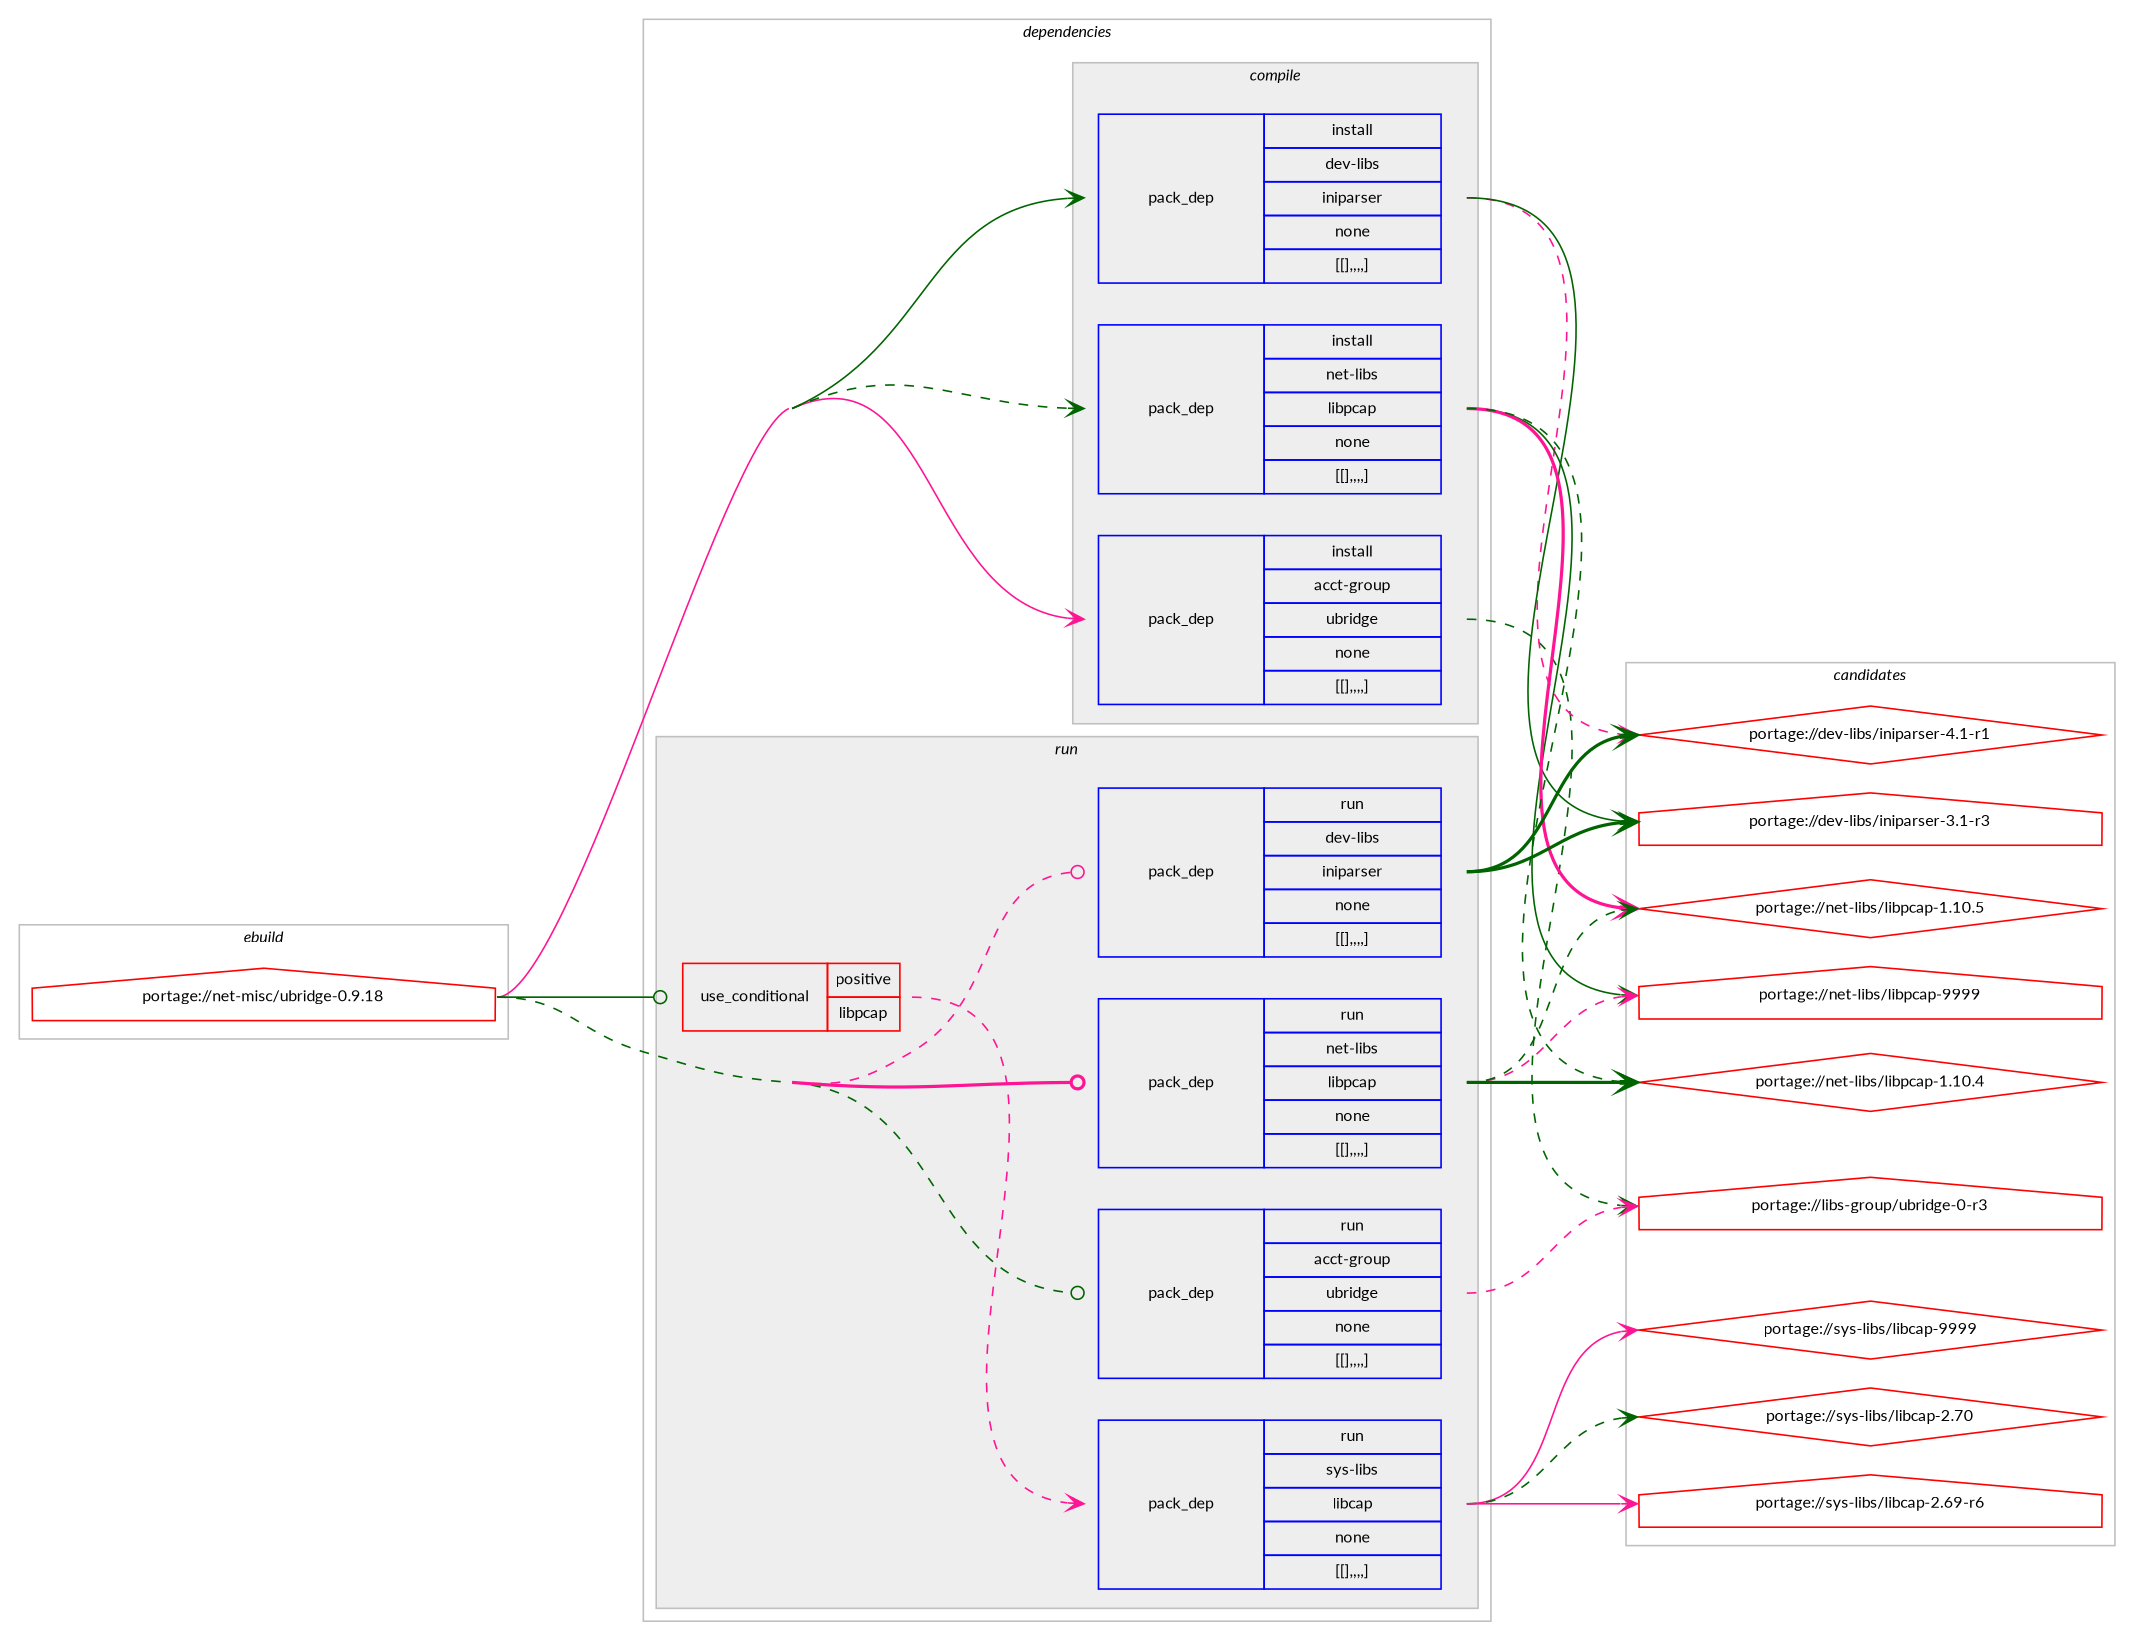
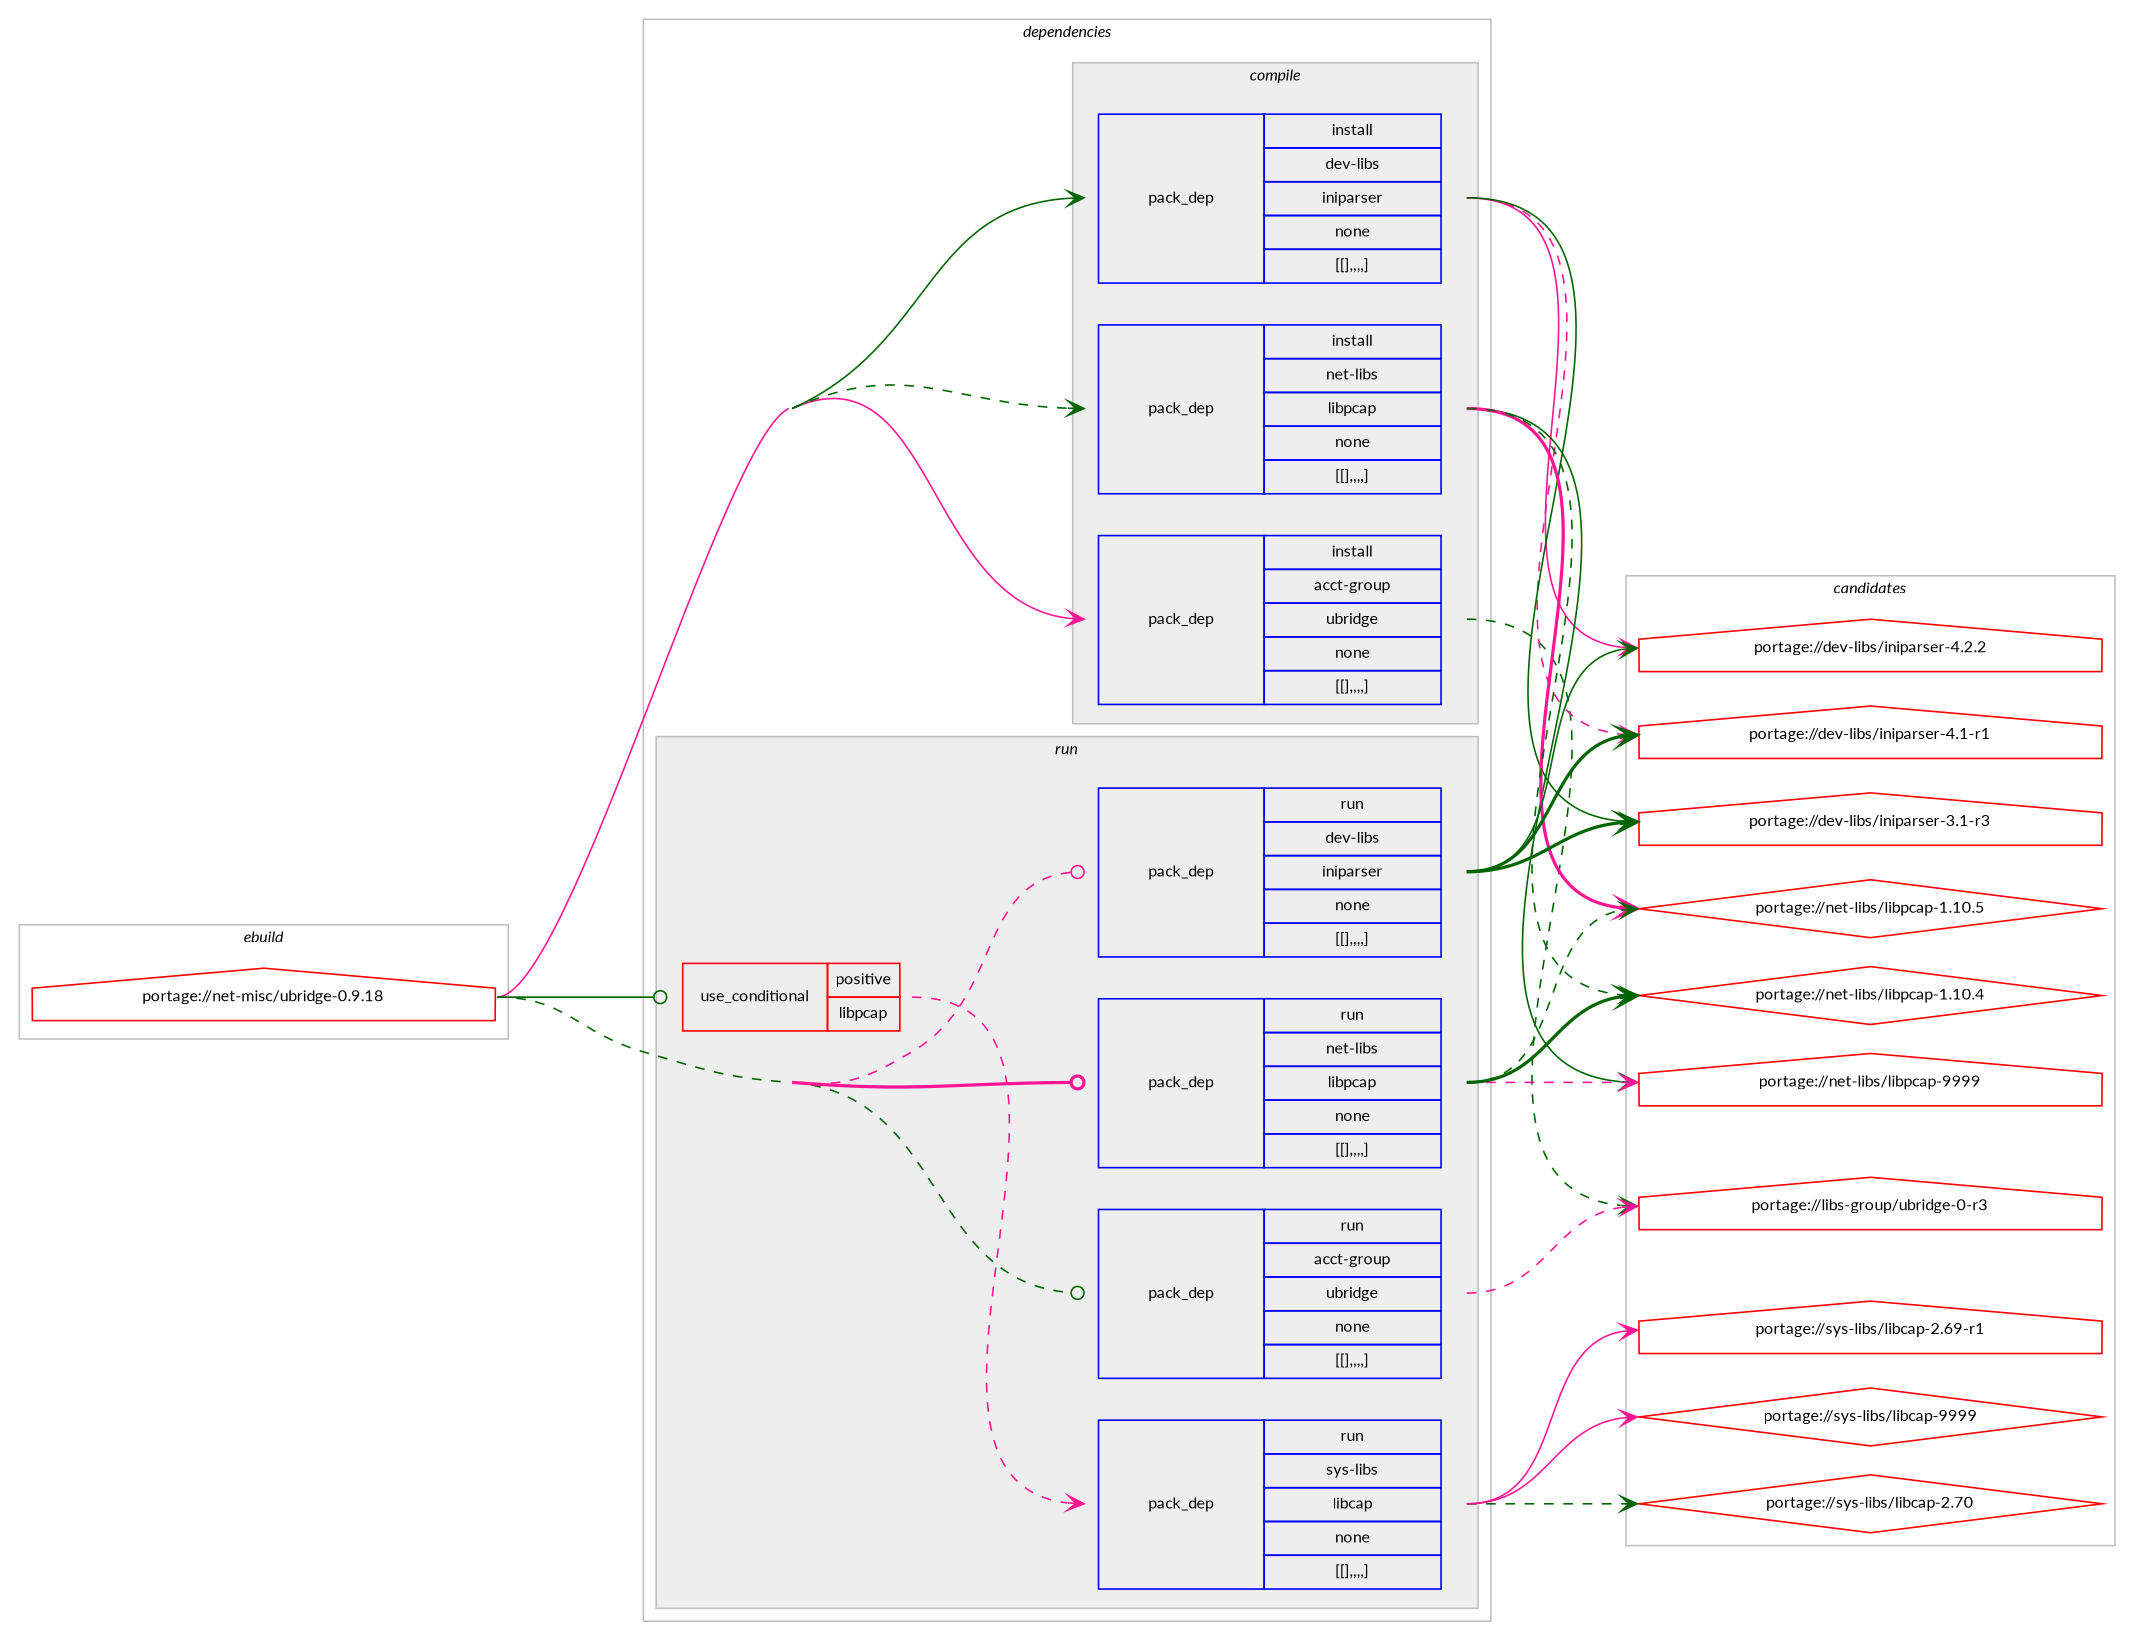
node "portage://dev-libs/iniparser-4.2.2": added
node "portage://dev-libs/iniparser-4.1-r1": shape diamond -> house
node "portage://sys-libs/libcap-2.69-r6": label "portage://sys-libs/libcap-2.69-r6" -> "portage://sys-libs/libcap-2.69-r1"
